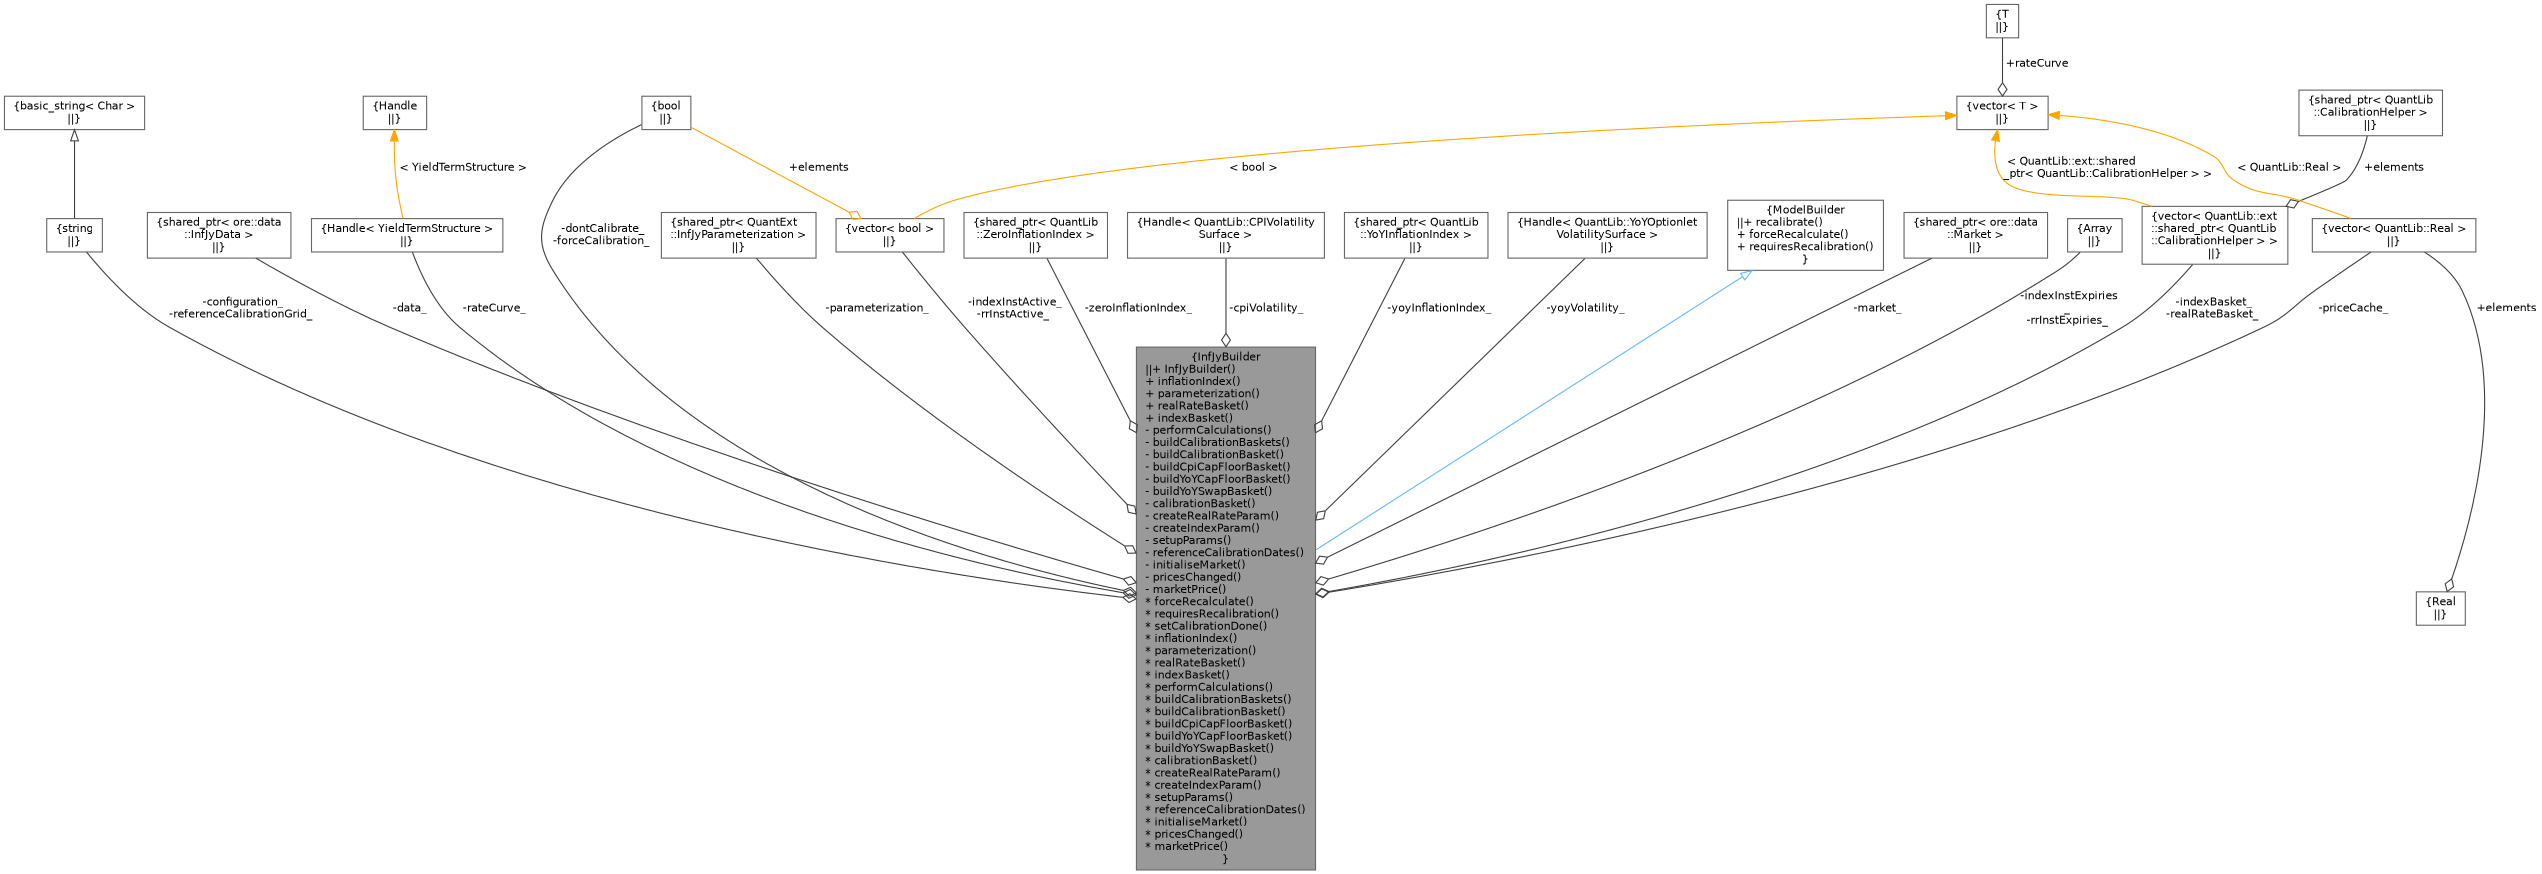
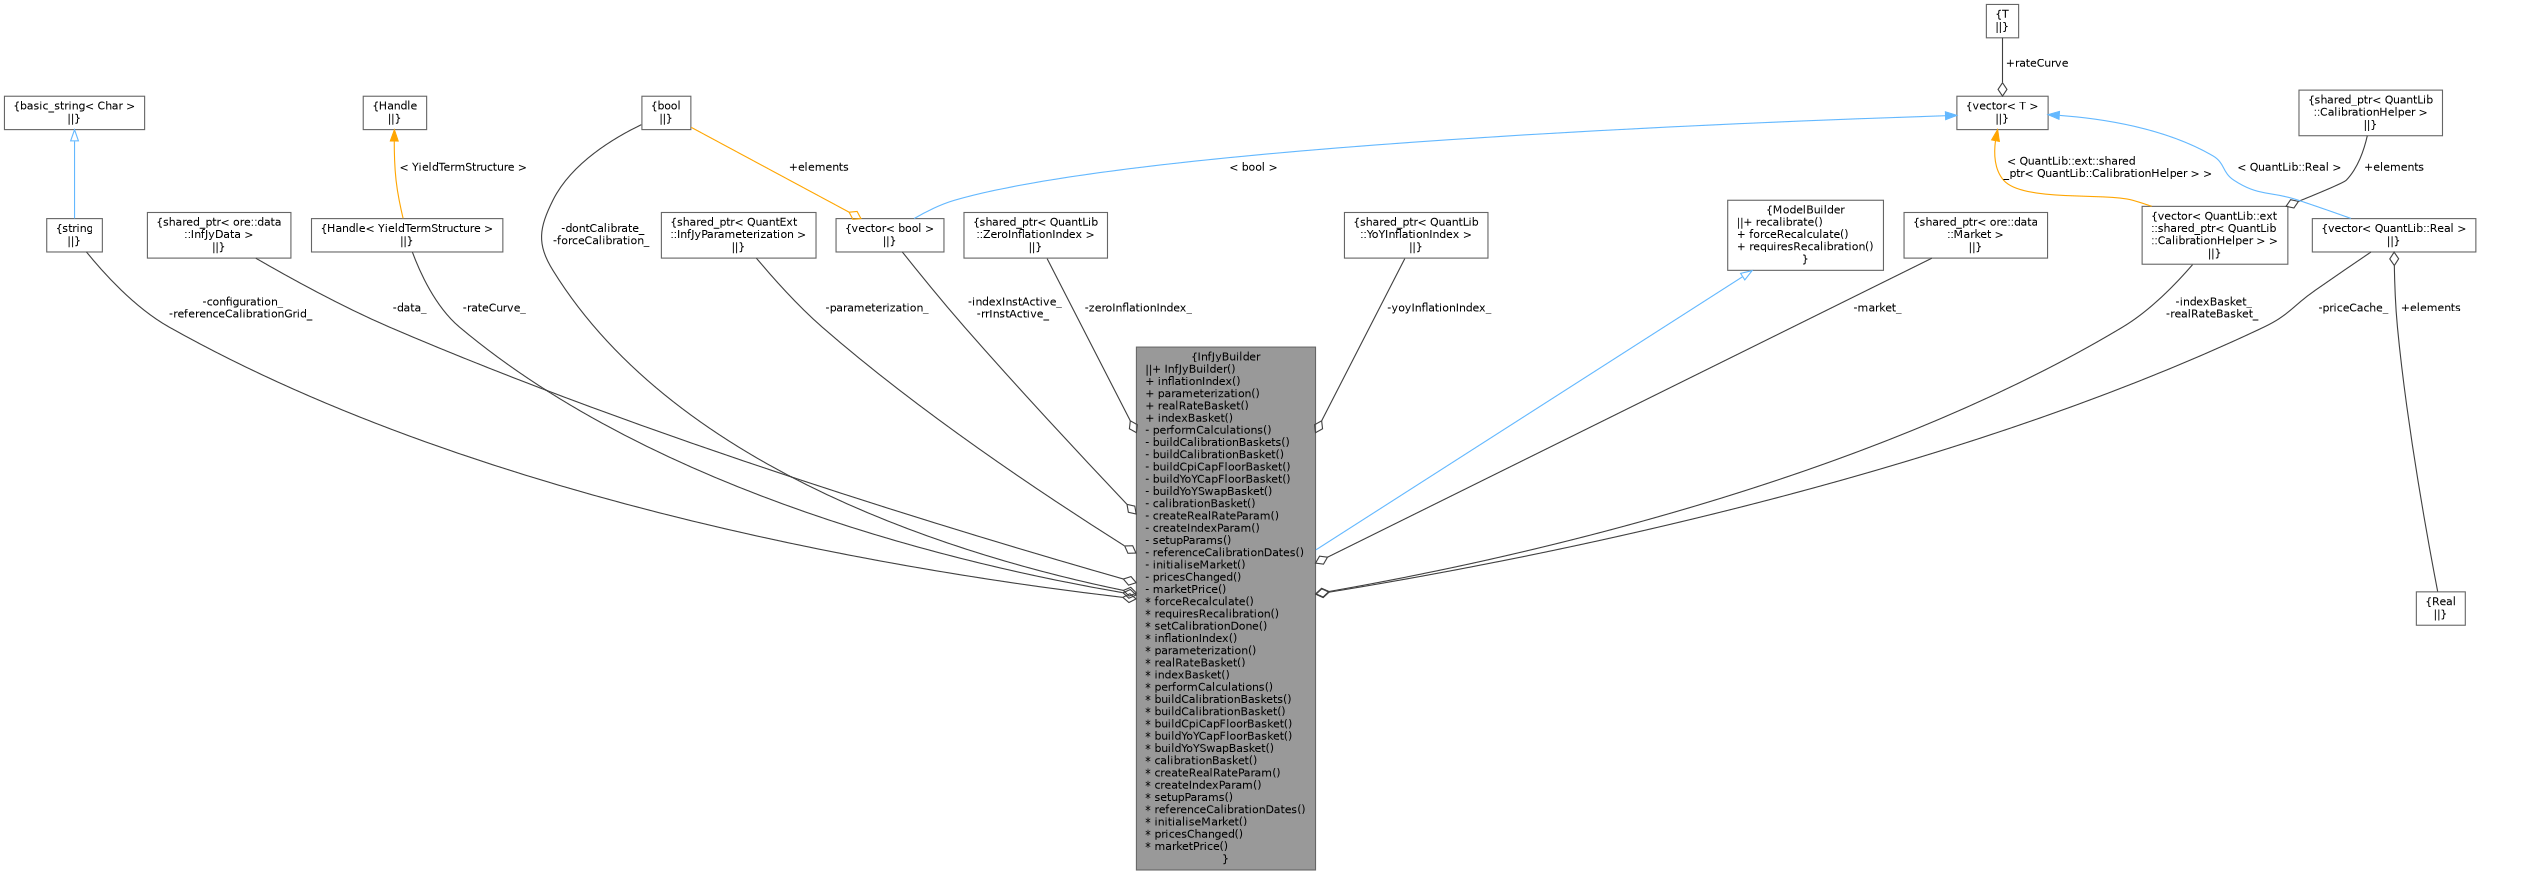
edge "{vector< bool > ||}" -> "{vector< T > ||}": color orange -> steelblue1
edge "{vector< QuantLib::Real > ||}" -> "{vector< T > ||}": color orange -> steelblue1
edge "{string ||}" -> "{basic_string< Char > ||}": color grey25 -> steelblue1
node "{Handle< QuantLib::CPIVolatility Surface > ||}": removed
node "{Handle< QuantLib::YoYOptionlet VolatilitySurface > ||}": removed
node "{Array ||}": removed
edge "{vector< QuantLib::Real > ||}" -> "{Real ||}": reversed
